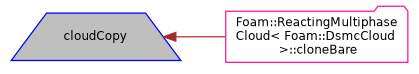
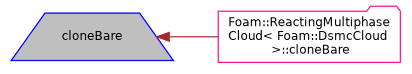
node "cloudCopy": label "cloudCopy" -> "cloneBare"
